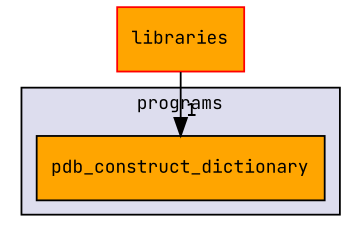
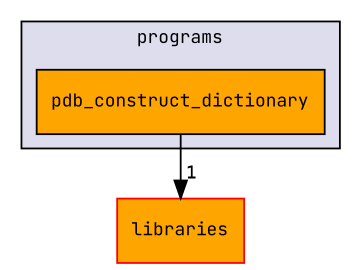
edge "libraries" -> "pdb_construct_dictionary": reversed
